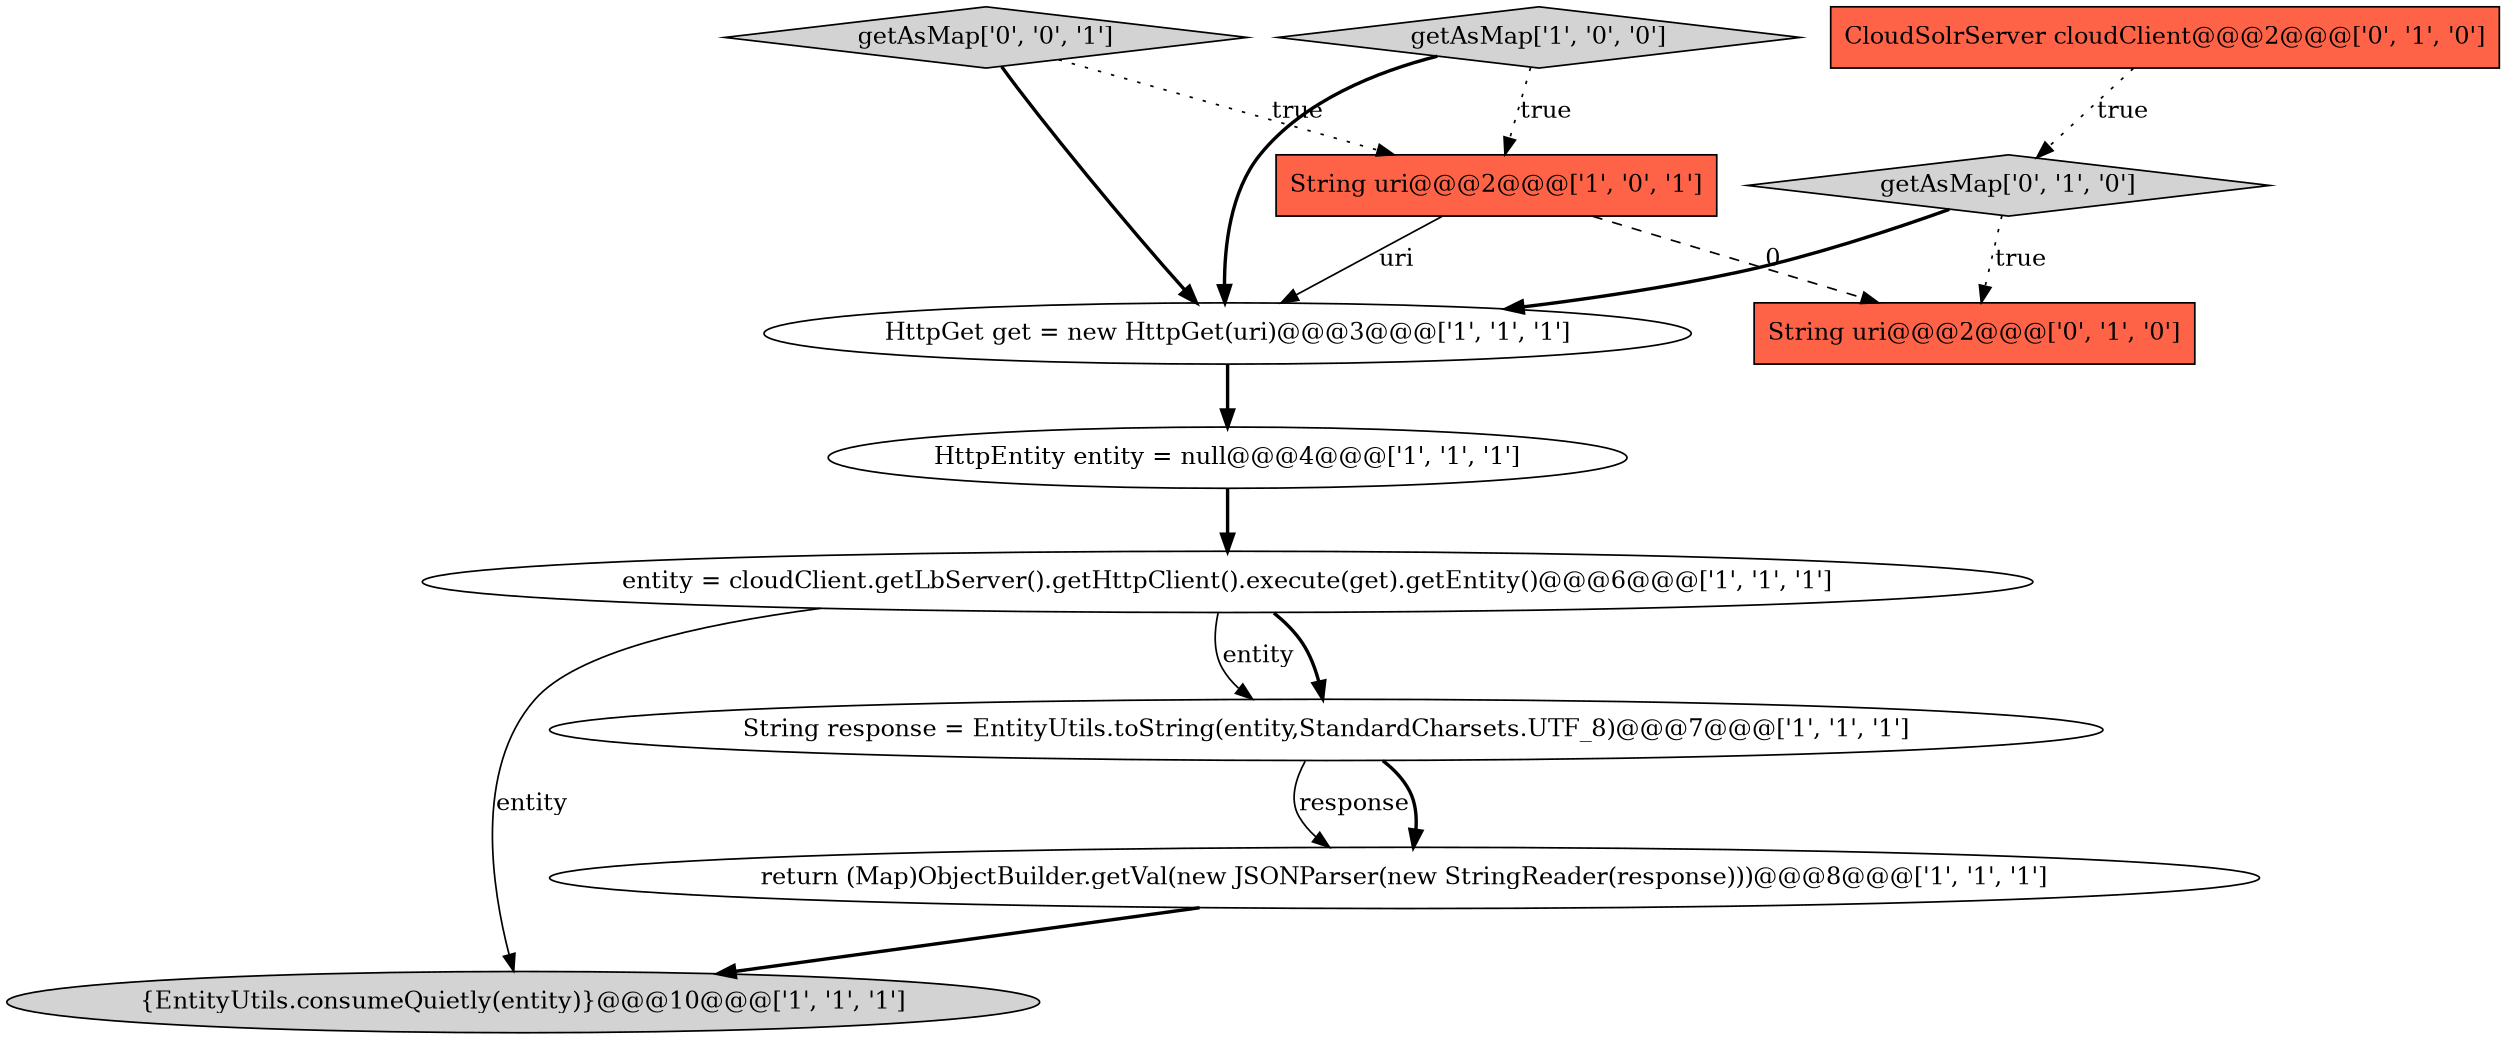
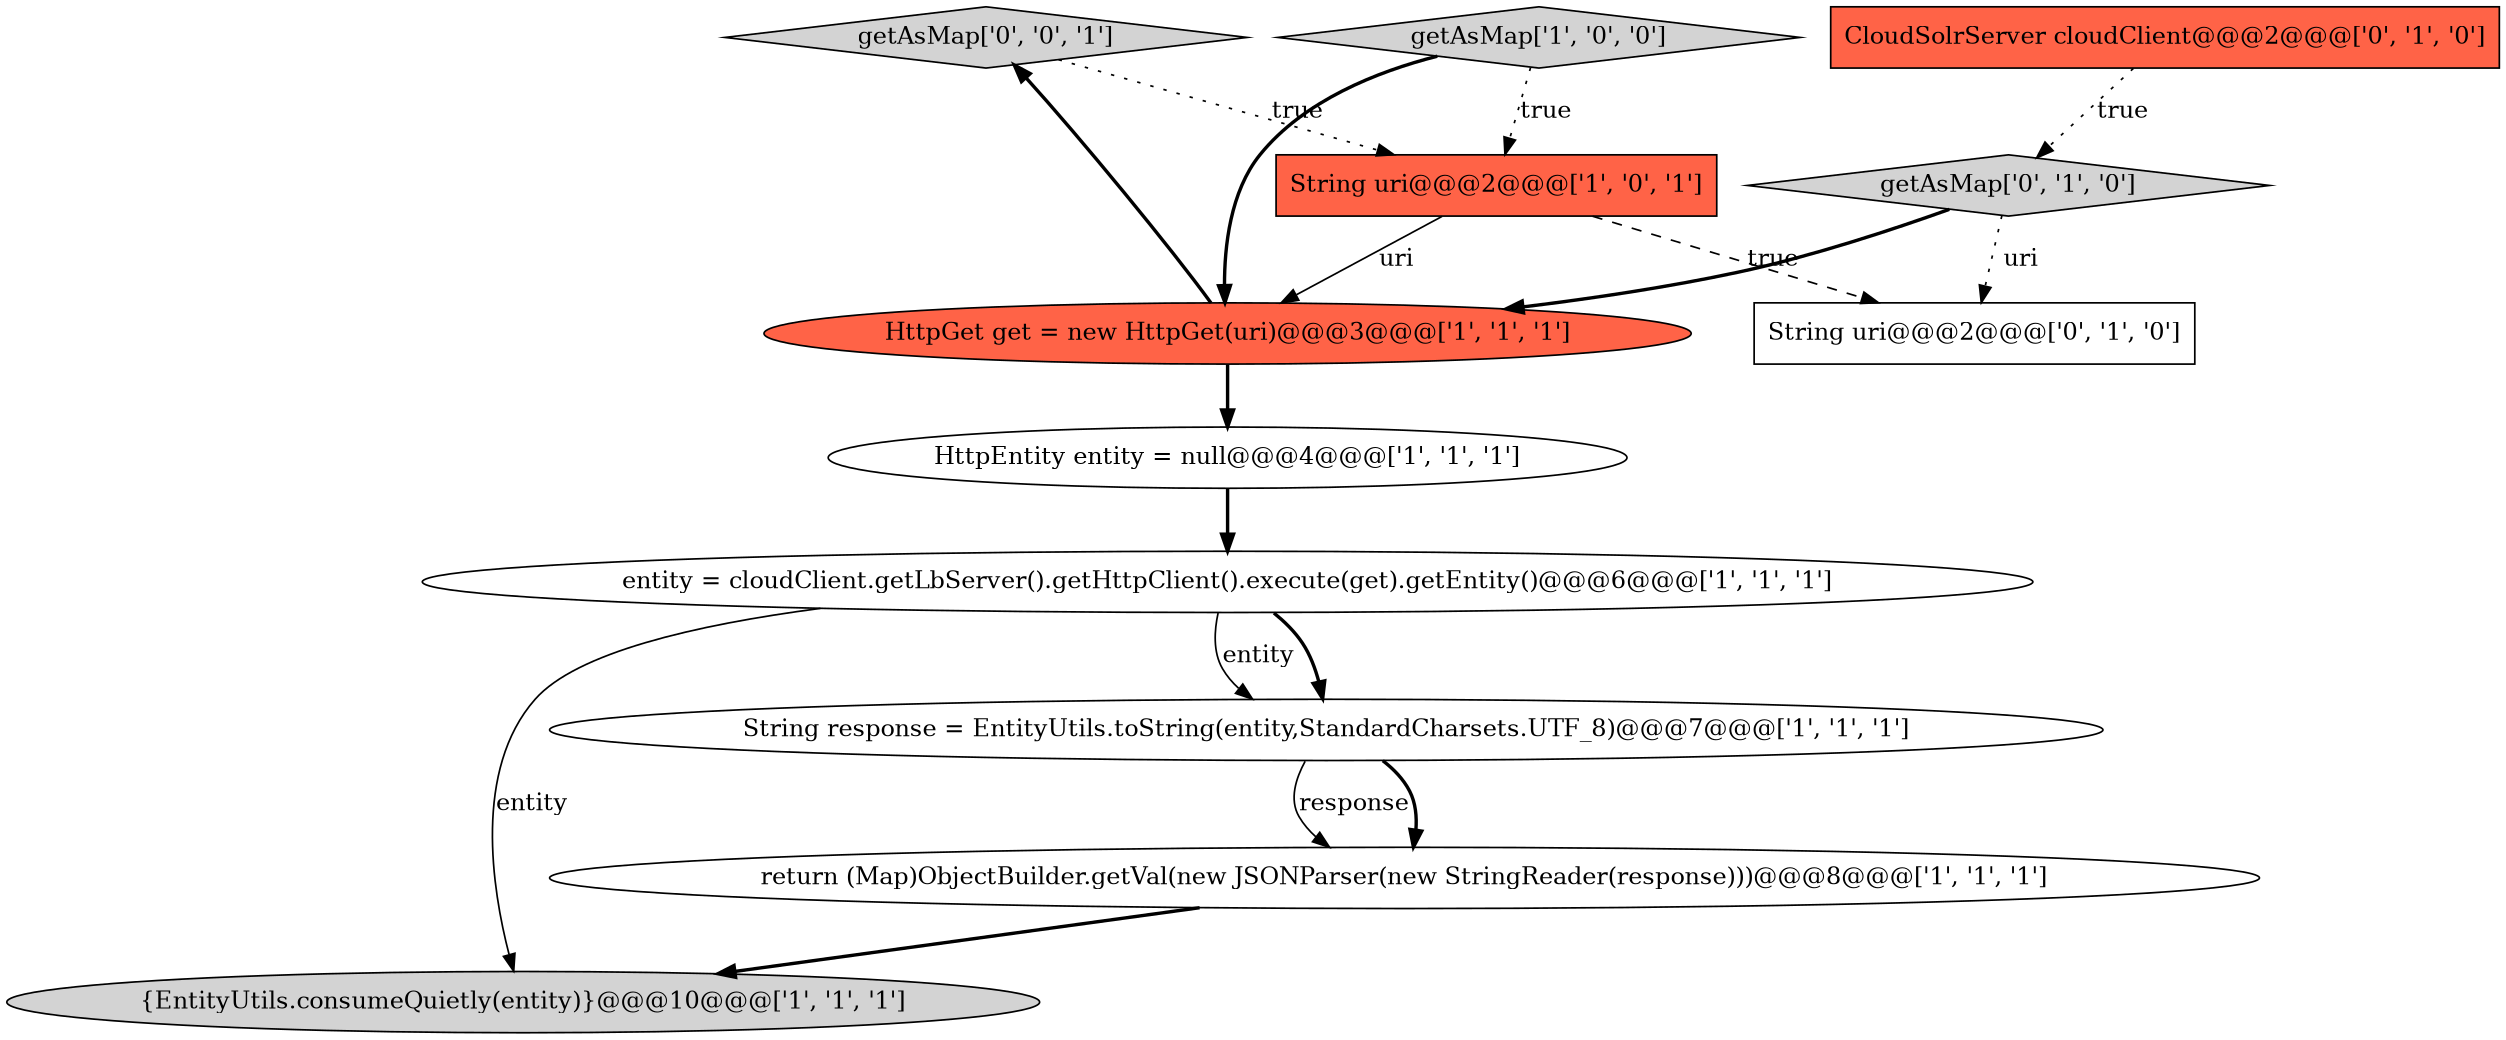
edge "getAsMap['0', '0', '1']" -> "HttpGet get = new HttpGet(uri)@@@3@@@['1', '1', '1']": reversed
edge "String uri@@@2@@@['1', '0', '1']" -> "String uri@@@2@@@['0', '1', '0']": label "0" -> "true"
edge "getAsMap['0', '1', '0']" -> "String uri@@@2@@@['0', '1', '0']": label "true" -> "uri"
node "HttpGet get = new HttpGet(uri)@@@3@@@['1', '1', '1']": fillcolor white -> tomato
node "String uri@@@2@@@['0', '1', '0']": fillcolor tomato -> white
